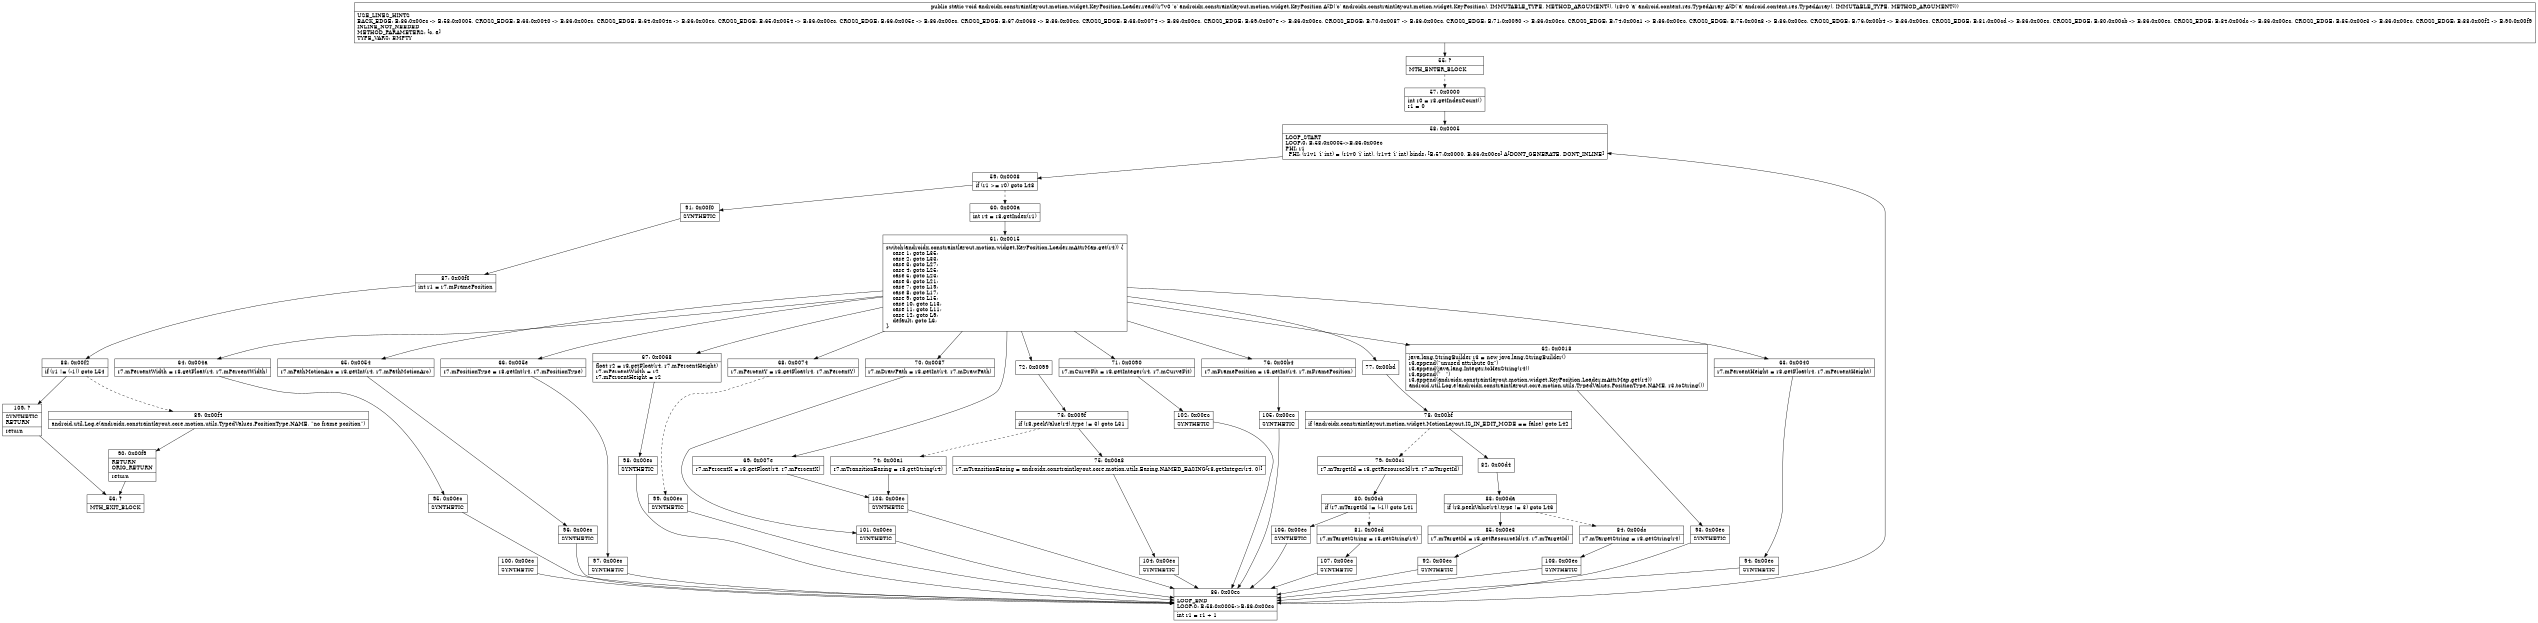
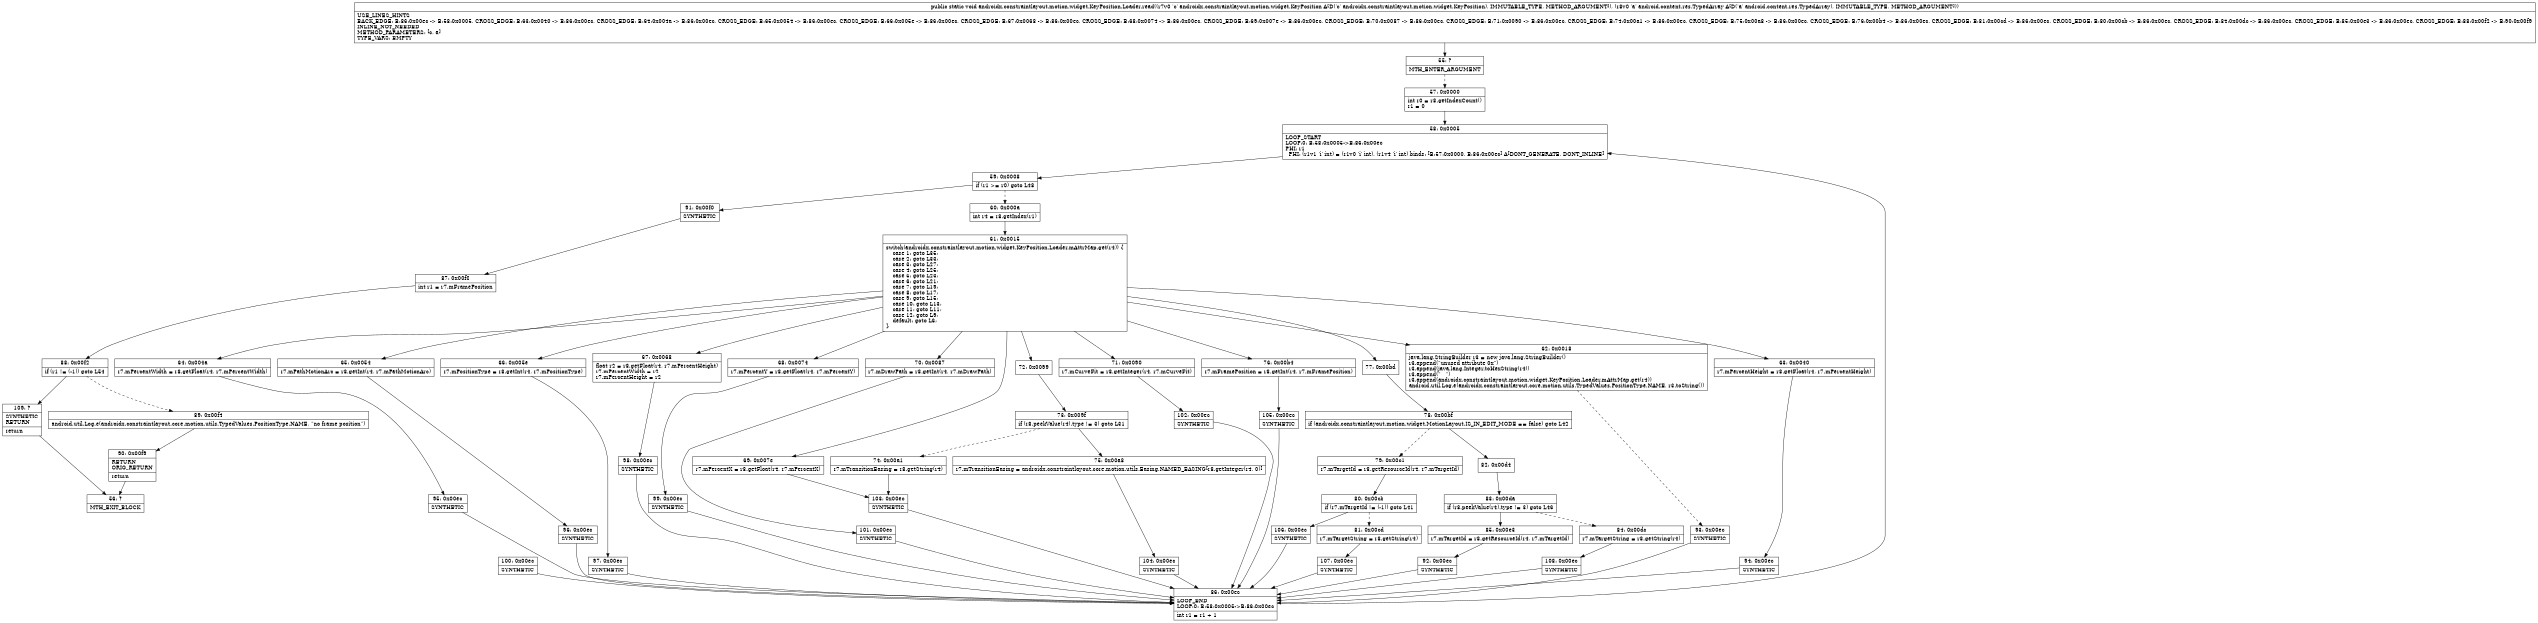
node "55: ?": text "MTH_ENTER_BLOCK" -> "MTH_ENTER_ARGUMENT"
edge "68: 0x0074" -> "99: 0x00ec": style dashed -> solid
edge "62: 0x0018" -> "93: 0x00ec": style solid -> dashed
